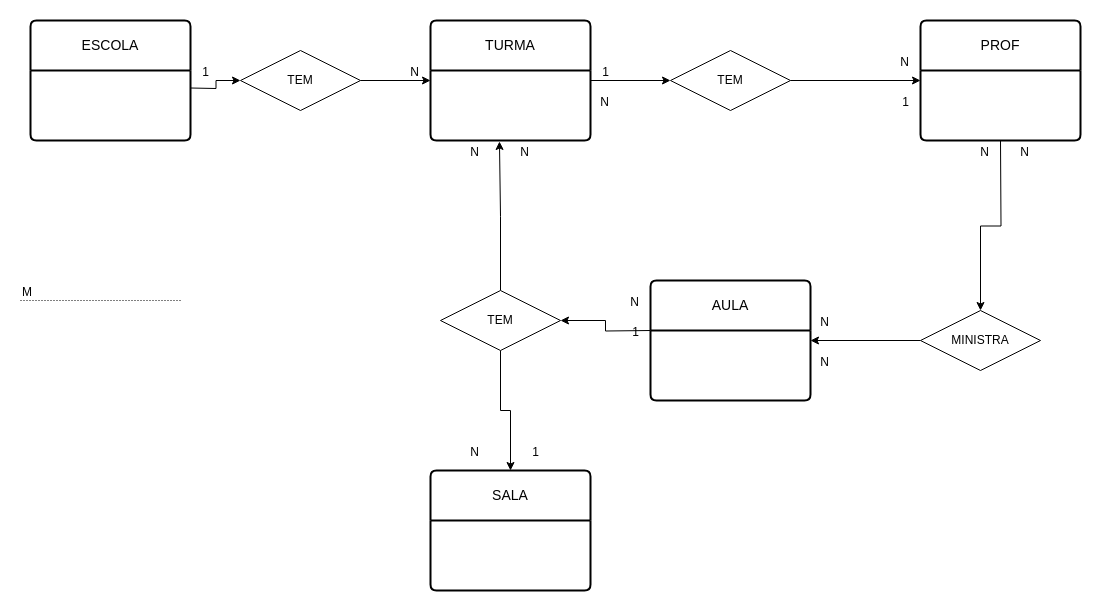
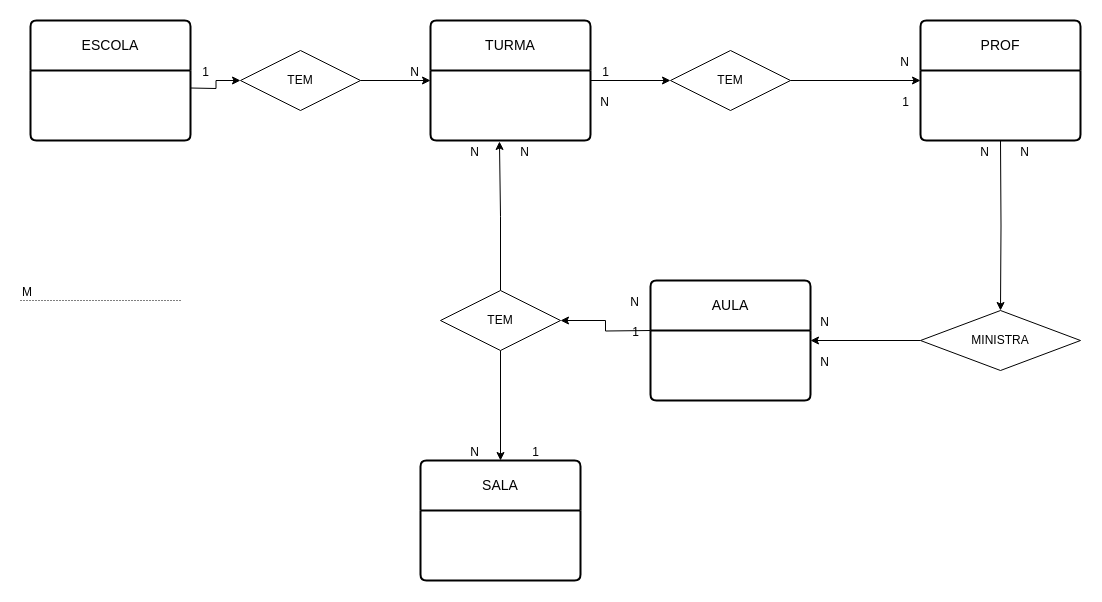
node "MINISTRA": size 120x60 -> 160x60
node "SALA": moved (511, 531) -> (501, 521)
